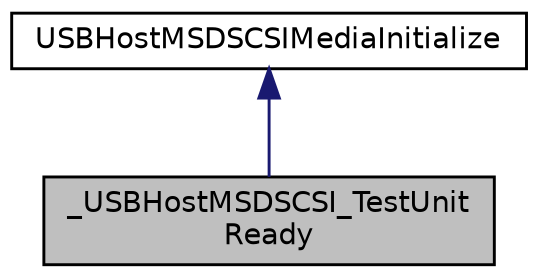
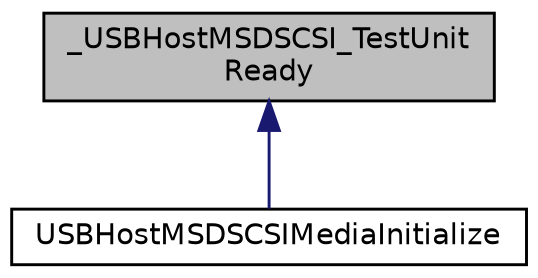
edge "_USBHostMSDSCSI_TestUnit Ready" -> "USBHostMSDSCSIMediaInitialize": reversed
